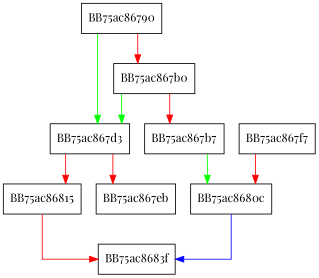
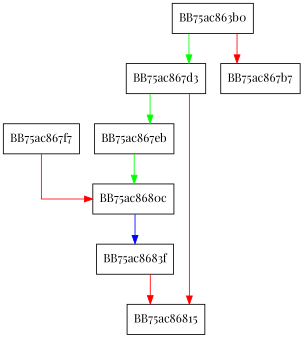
node "BB75ac86790": removed
node "BB75ac867b0": label "BB75ac867b0" -> "BB75ac863b0"
edge "BB75ac867d3" -> "BB75ac867eb": color red -> green
edge "BB75ac867b7" -> "BB75ac8680c": now "BB75ac867eb" -> "BB75ac8680c"
edge "BB75ac86815" -> "BB75ac8683f": reversed
